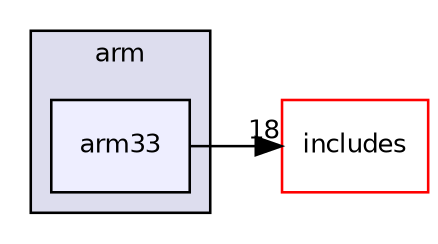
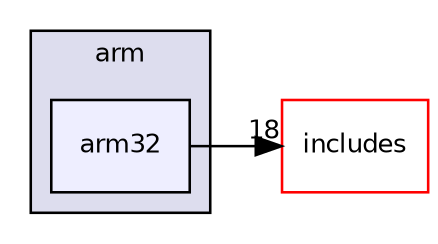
node "arm33": label "arm33" -> "arm32"
